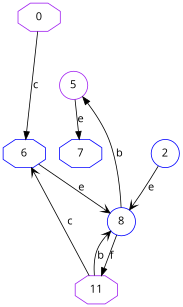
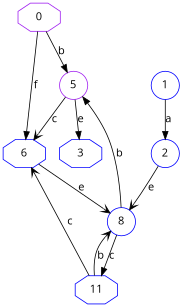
edge "0" -> "5": added, label "b"
edge "0" -> "6": label "c" -> "f"
node "1": added
edge "5" -> "6": added, label "c"
node "7": label "7" -> "3"
edge "8" -> "11": label "f" -> "c"
node "11": color purple -> blue
